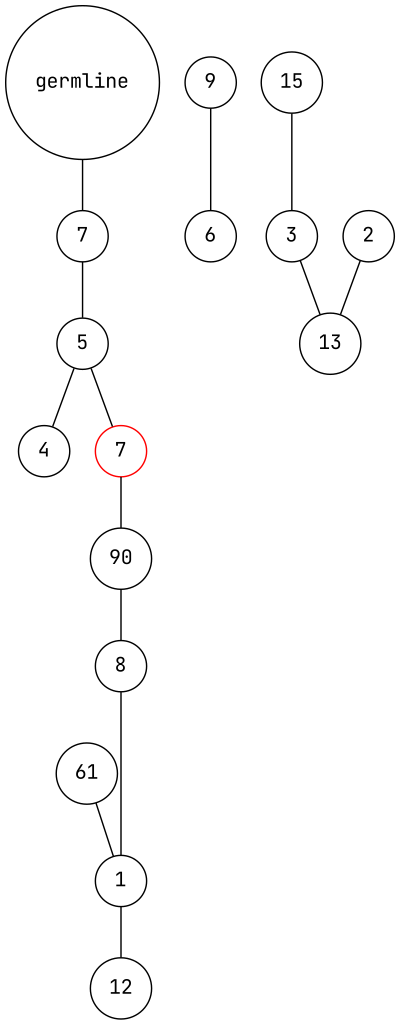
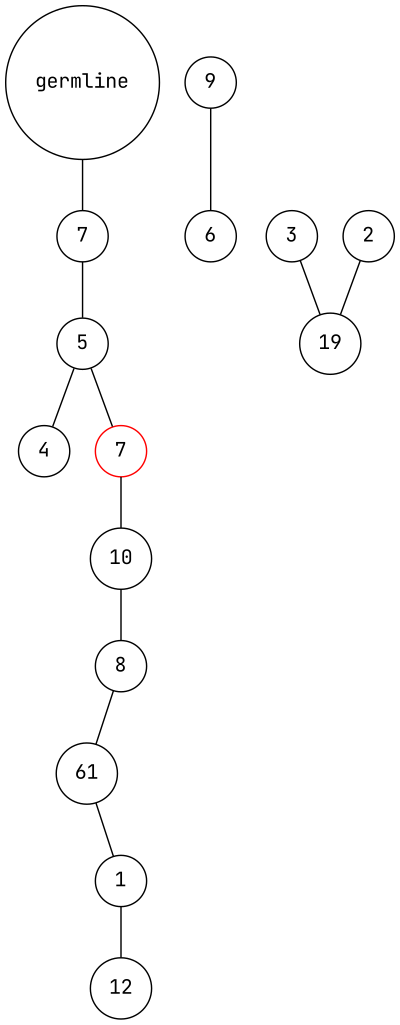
node "15": removed
node "13": label "13" -> "19"
node "90": label "90" -> "10"
edge "8" -- "1": now "8" -- "61"
